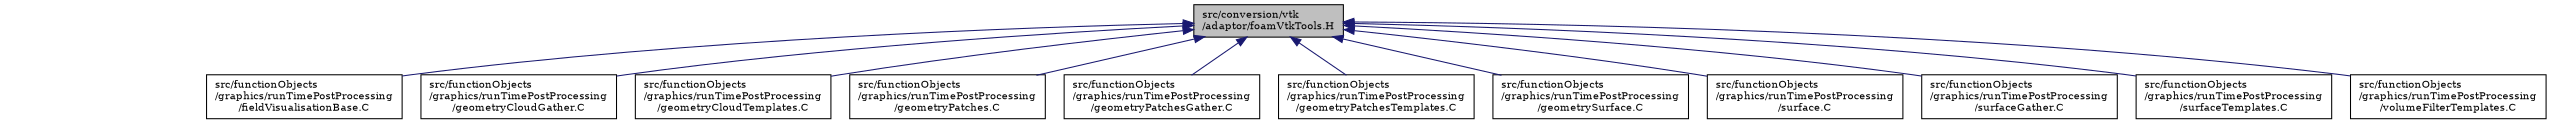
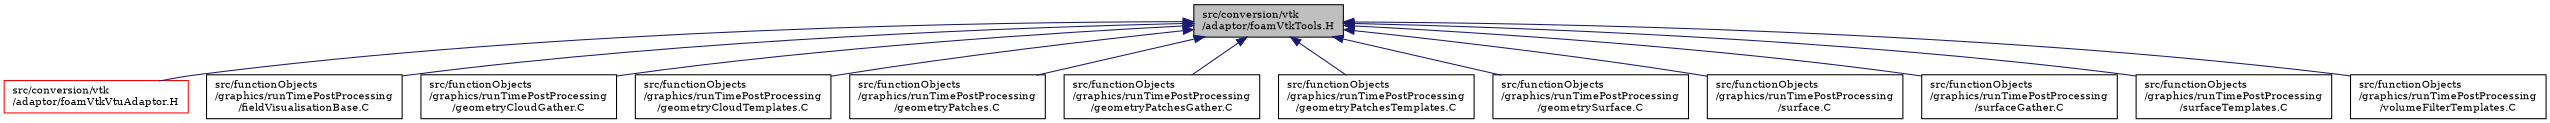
node "src/conversion/vtk /adaptor/foamVtkVtuAdaptor.H": added
